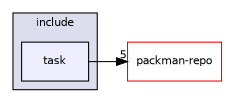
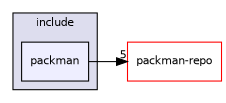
node "task": label "task" -> "packman"
